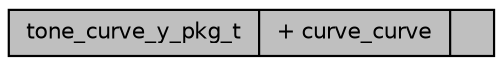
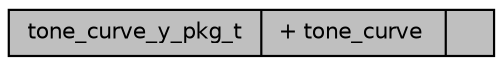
node "tone_curve_y_pkg_t": text "+ curve_curve" -> "+ tone_curve"
